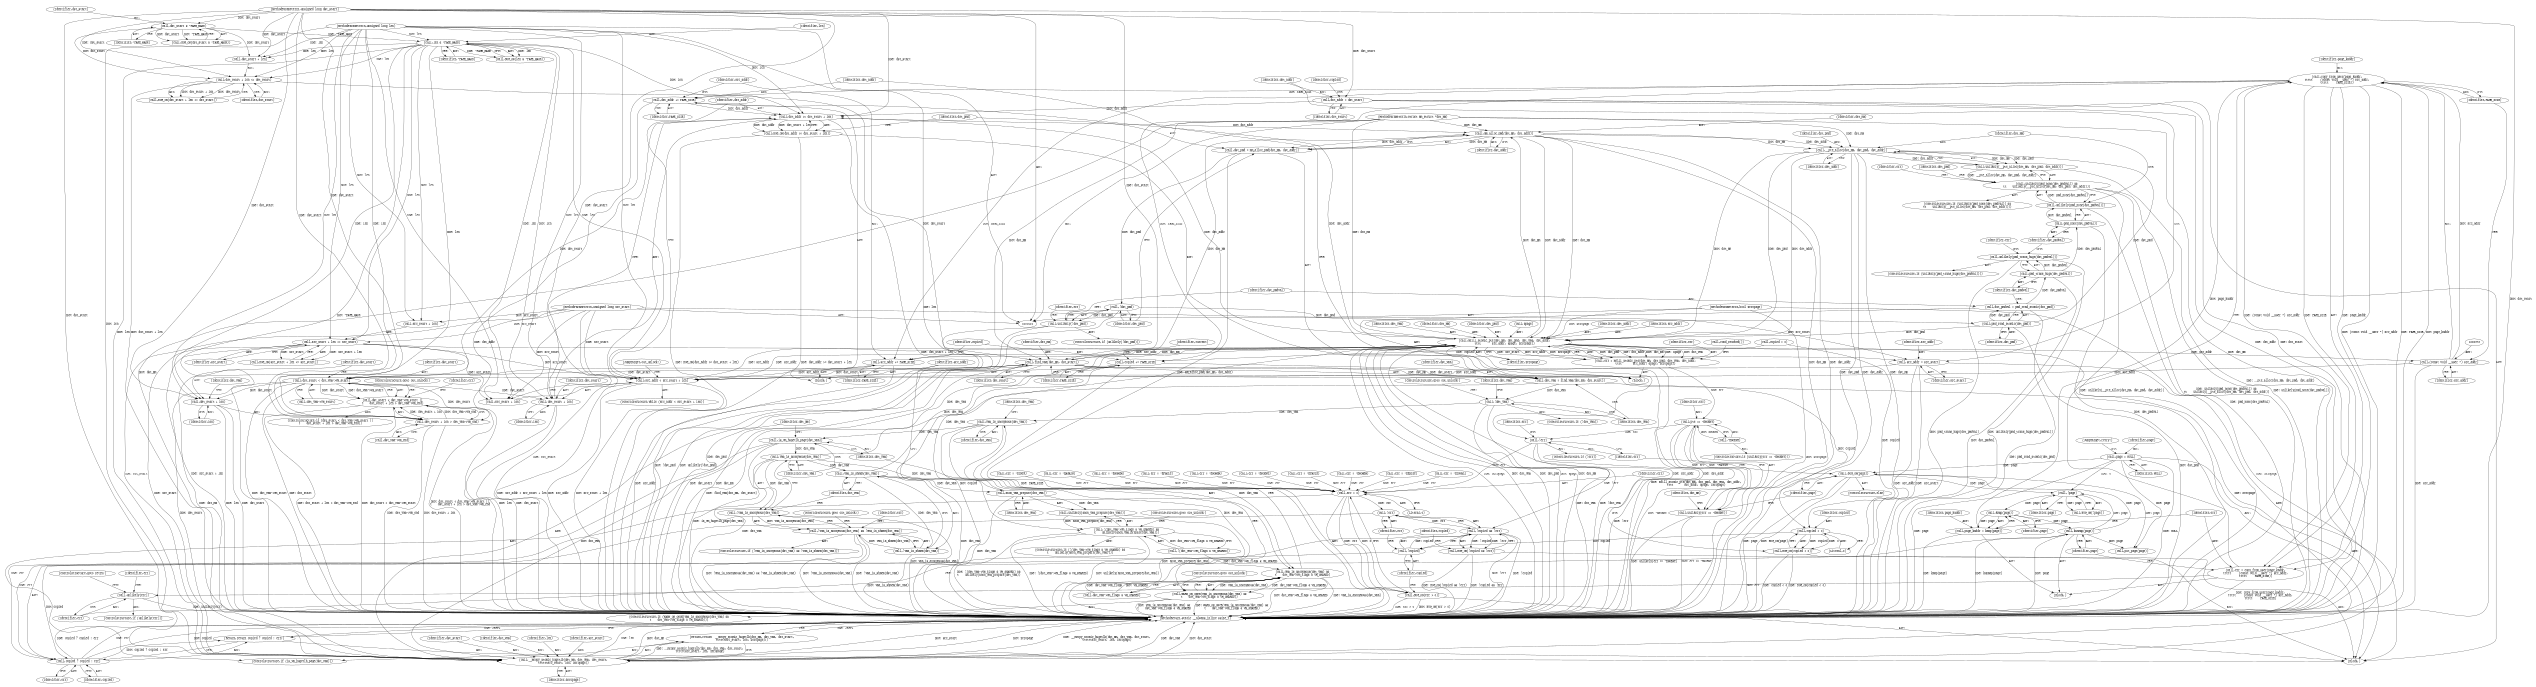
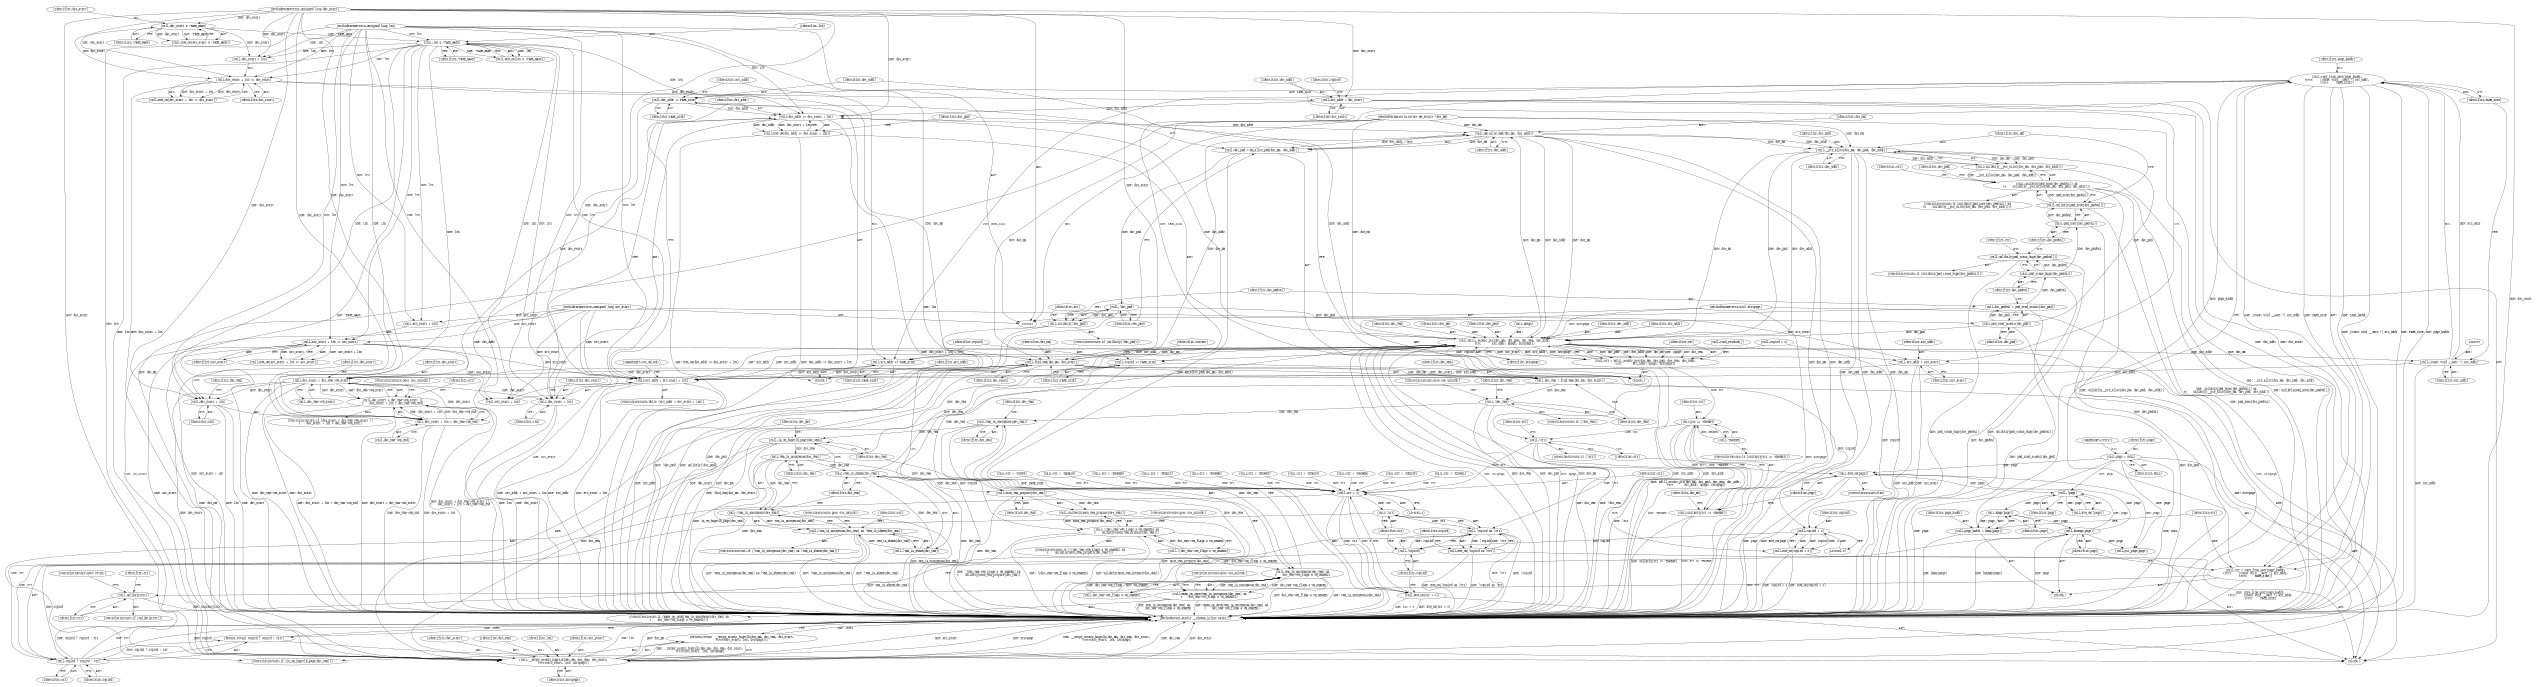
edge "(Call,dst_start + len <= dst_start)" -> "(Call,dst_addr = dst_start)": added, label "DDG: dst_start"
edge "(Call,dst_start + len <= dst_start)" -> "(Call,find_vma(dst_mm, dst_start))": label "DDG: dst_start" -> "DDG: dst_mm"
edge "(Call,page = NULL)" -> "(Call,!page)": label "DDG: 0" -> "DDG: page"
